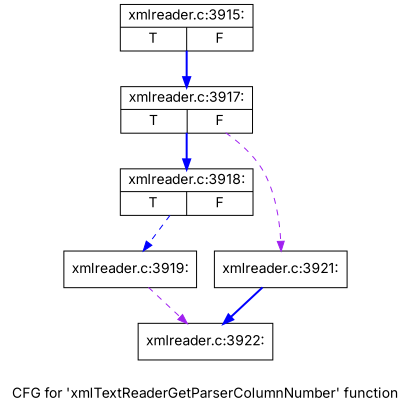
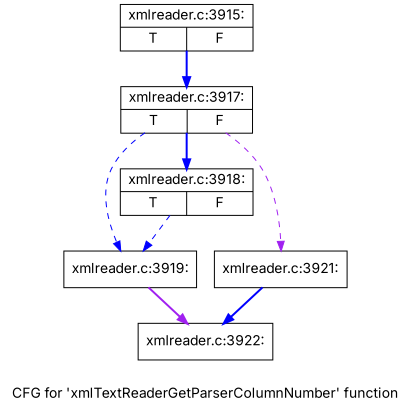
edge "xmlreader.c:3917:" -> "xmlreader.c:3919:": added
edge "xmlreader.c:3919:" -> "xmlreader.c:3922:": style dashed -> bold
